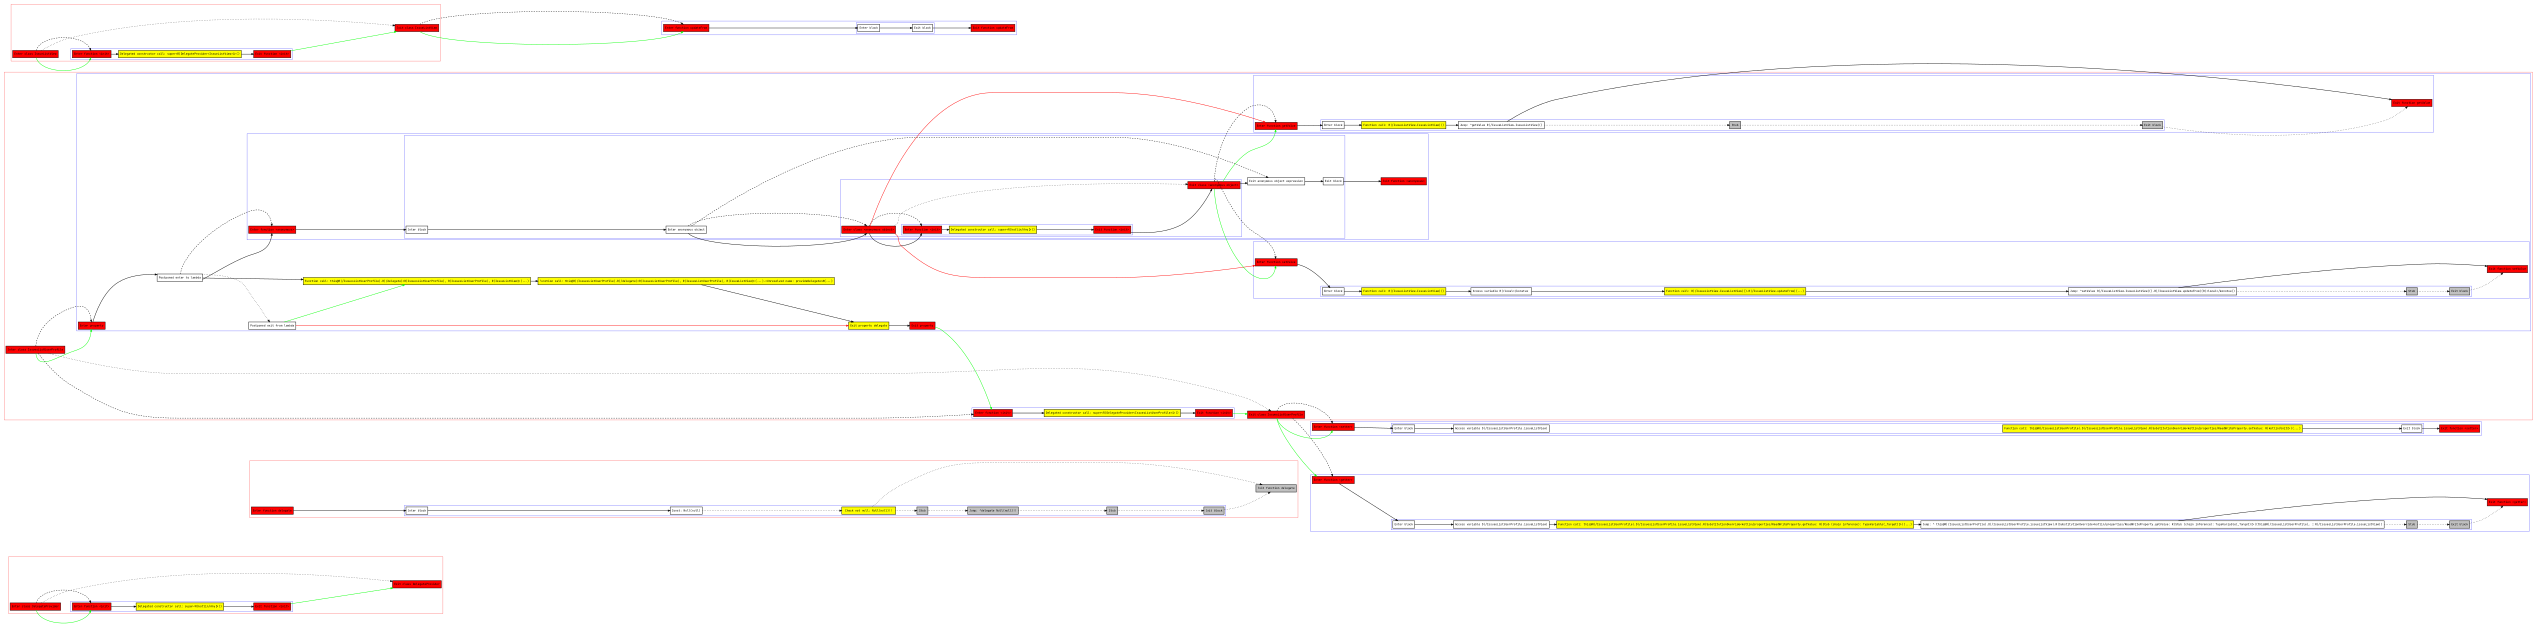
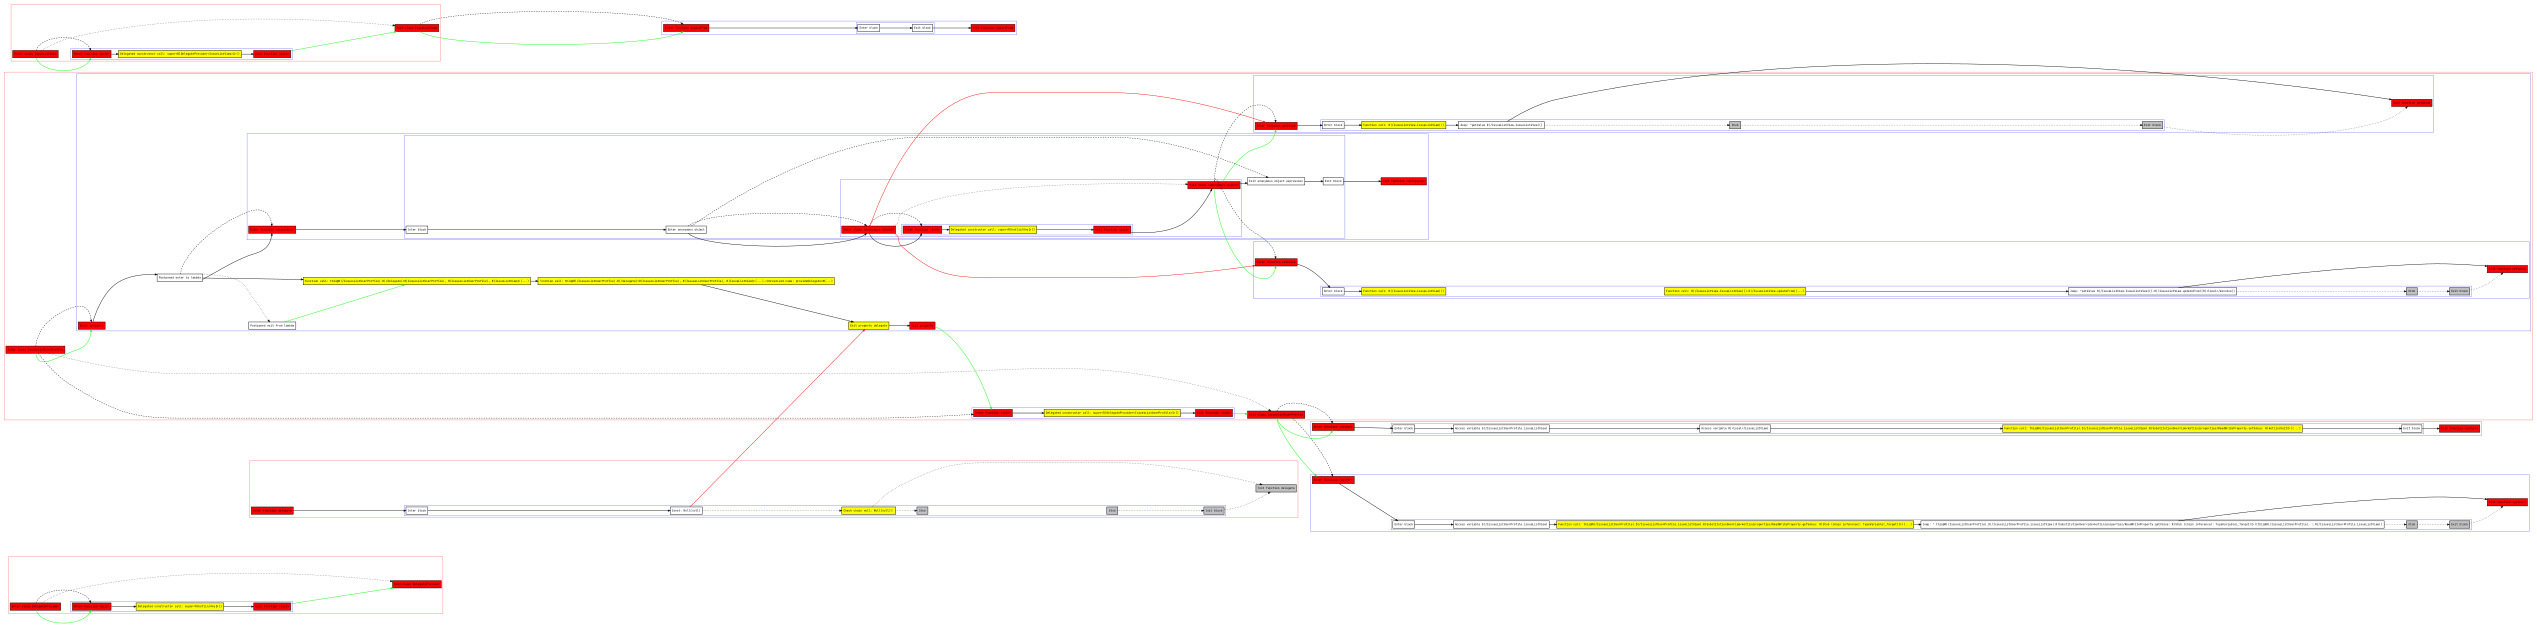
node "Access variable R|<local>/konstue|": removed
edge "Postponed exit from lambda" -> "Exit property delegate": now "Const: Null(null)" -> "Exit property delegate"
node "Access variable R|<local>/issueListView|": added
node "Check not null: Null(null)!!": label "Check not null: Null(null)!!" -> "Check chain null: Null(null)!!"
node "Jump: ^delegate Null(null)!!": removed
